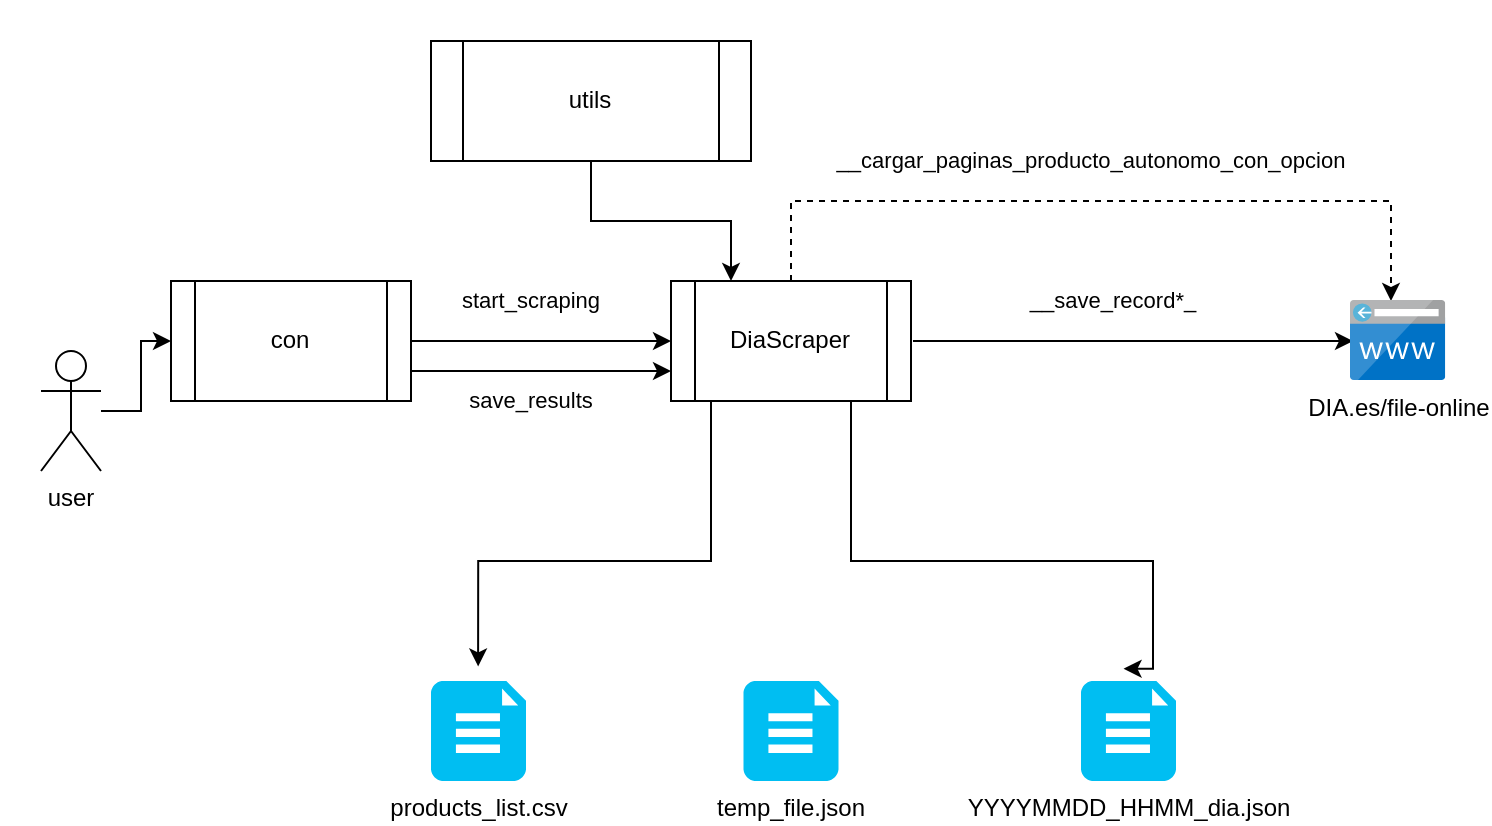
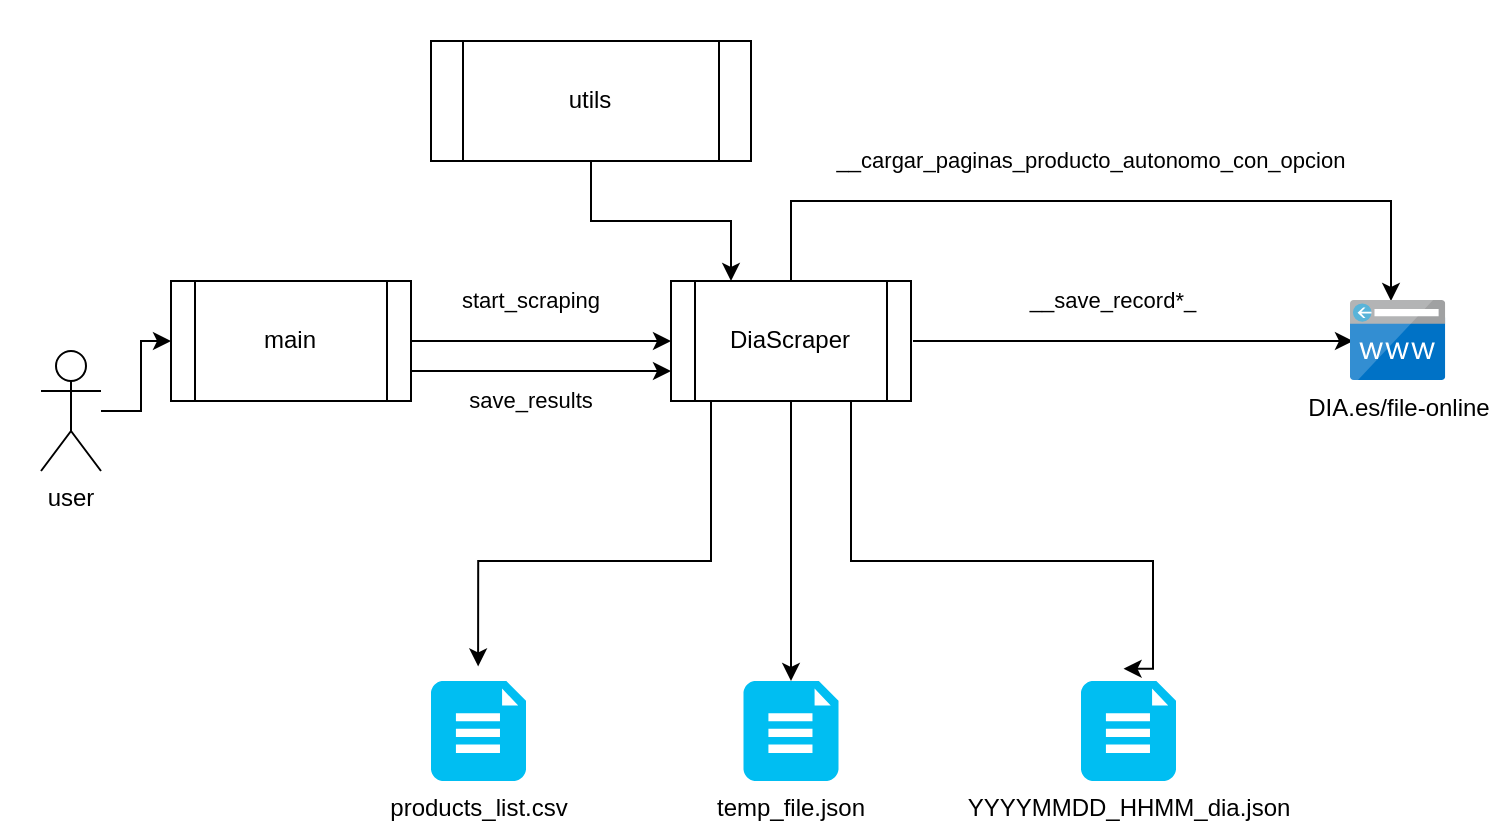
edge "DiaScraper" -> "DIA.es/file-online": style dashed -> solid
node "con": label "con" -> "main"
edge "DiaScraper" -> "temp_file.json": added
